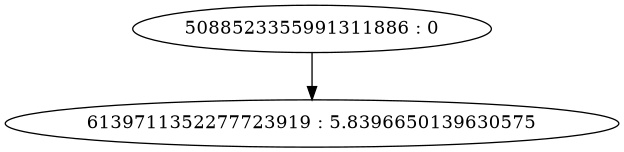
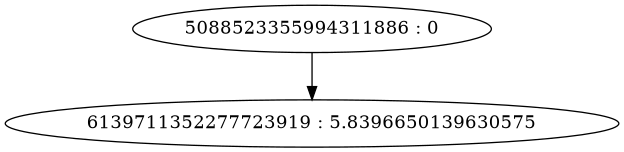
node "5088523355991311886 : 0": label "5088523355991311886 : 0" -> "5088523355994311886 : 0"
